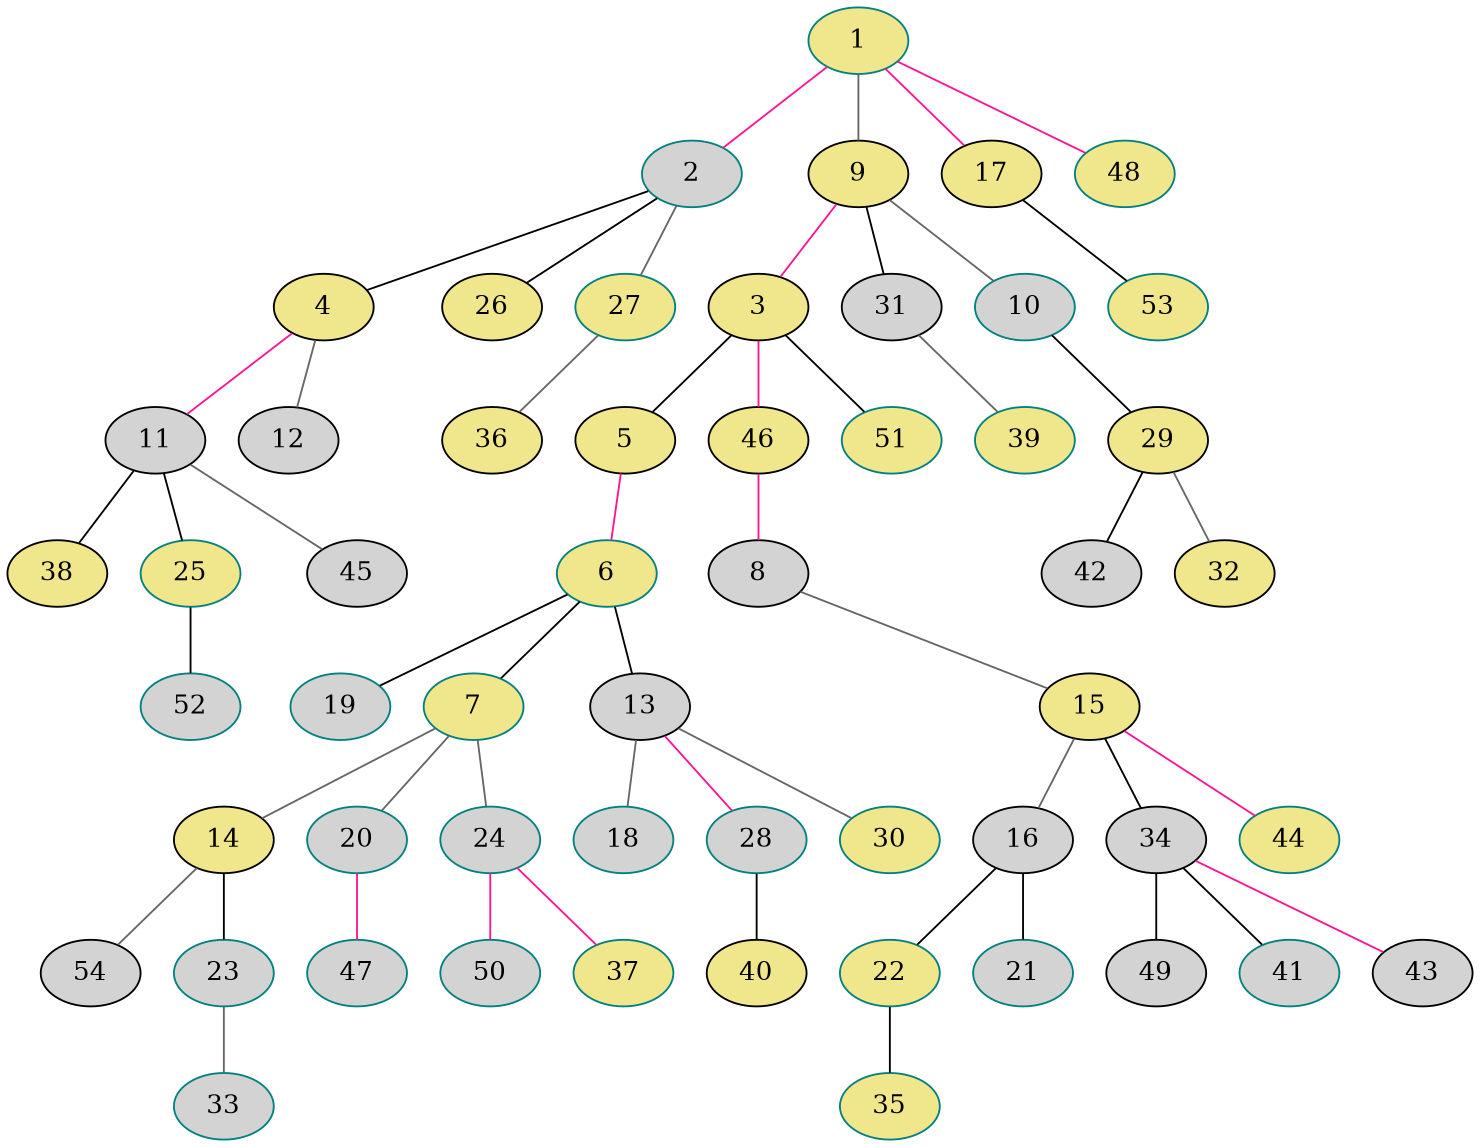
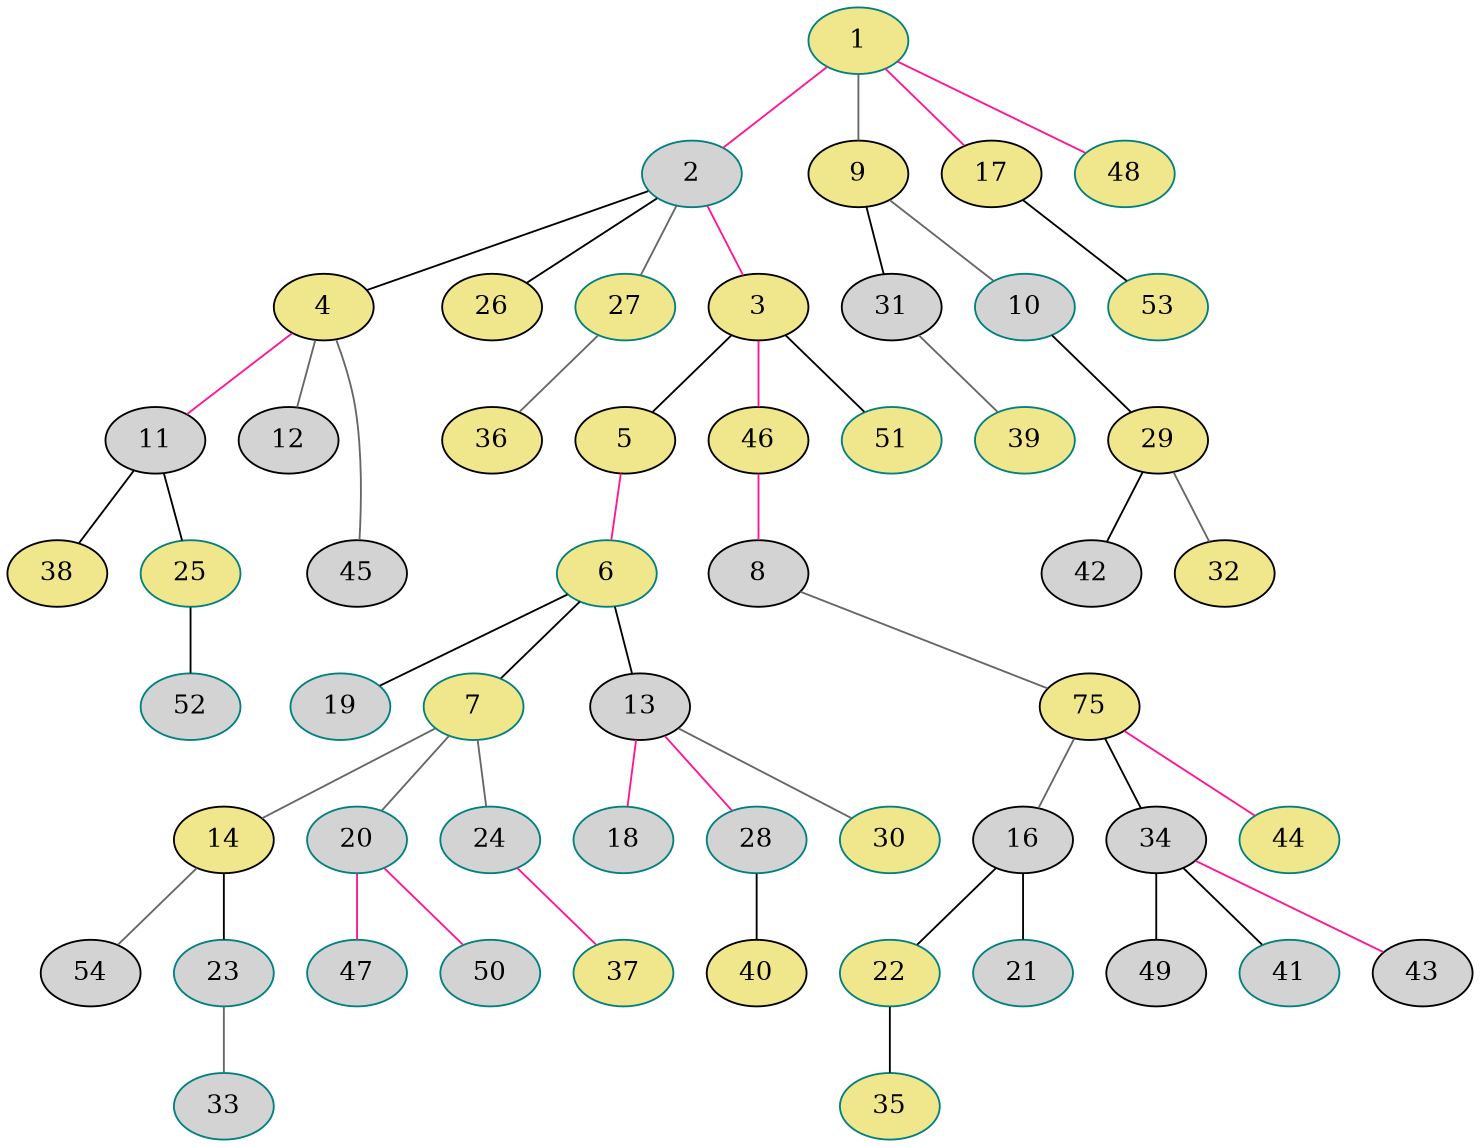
edge "9" -- "3": now "2" -- "3"
edge "11" -- "45": now "4" -- "45"
node "15": label "15" -> "75"
edge "13" -- "18": color gray40 -> deeppink
edge "24" -- "50": now "20" -- "50"
